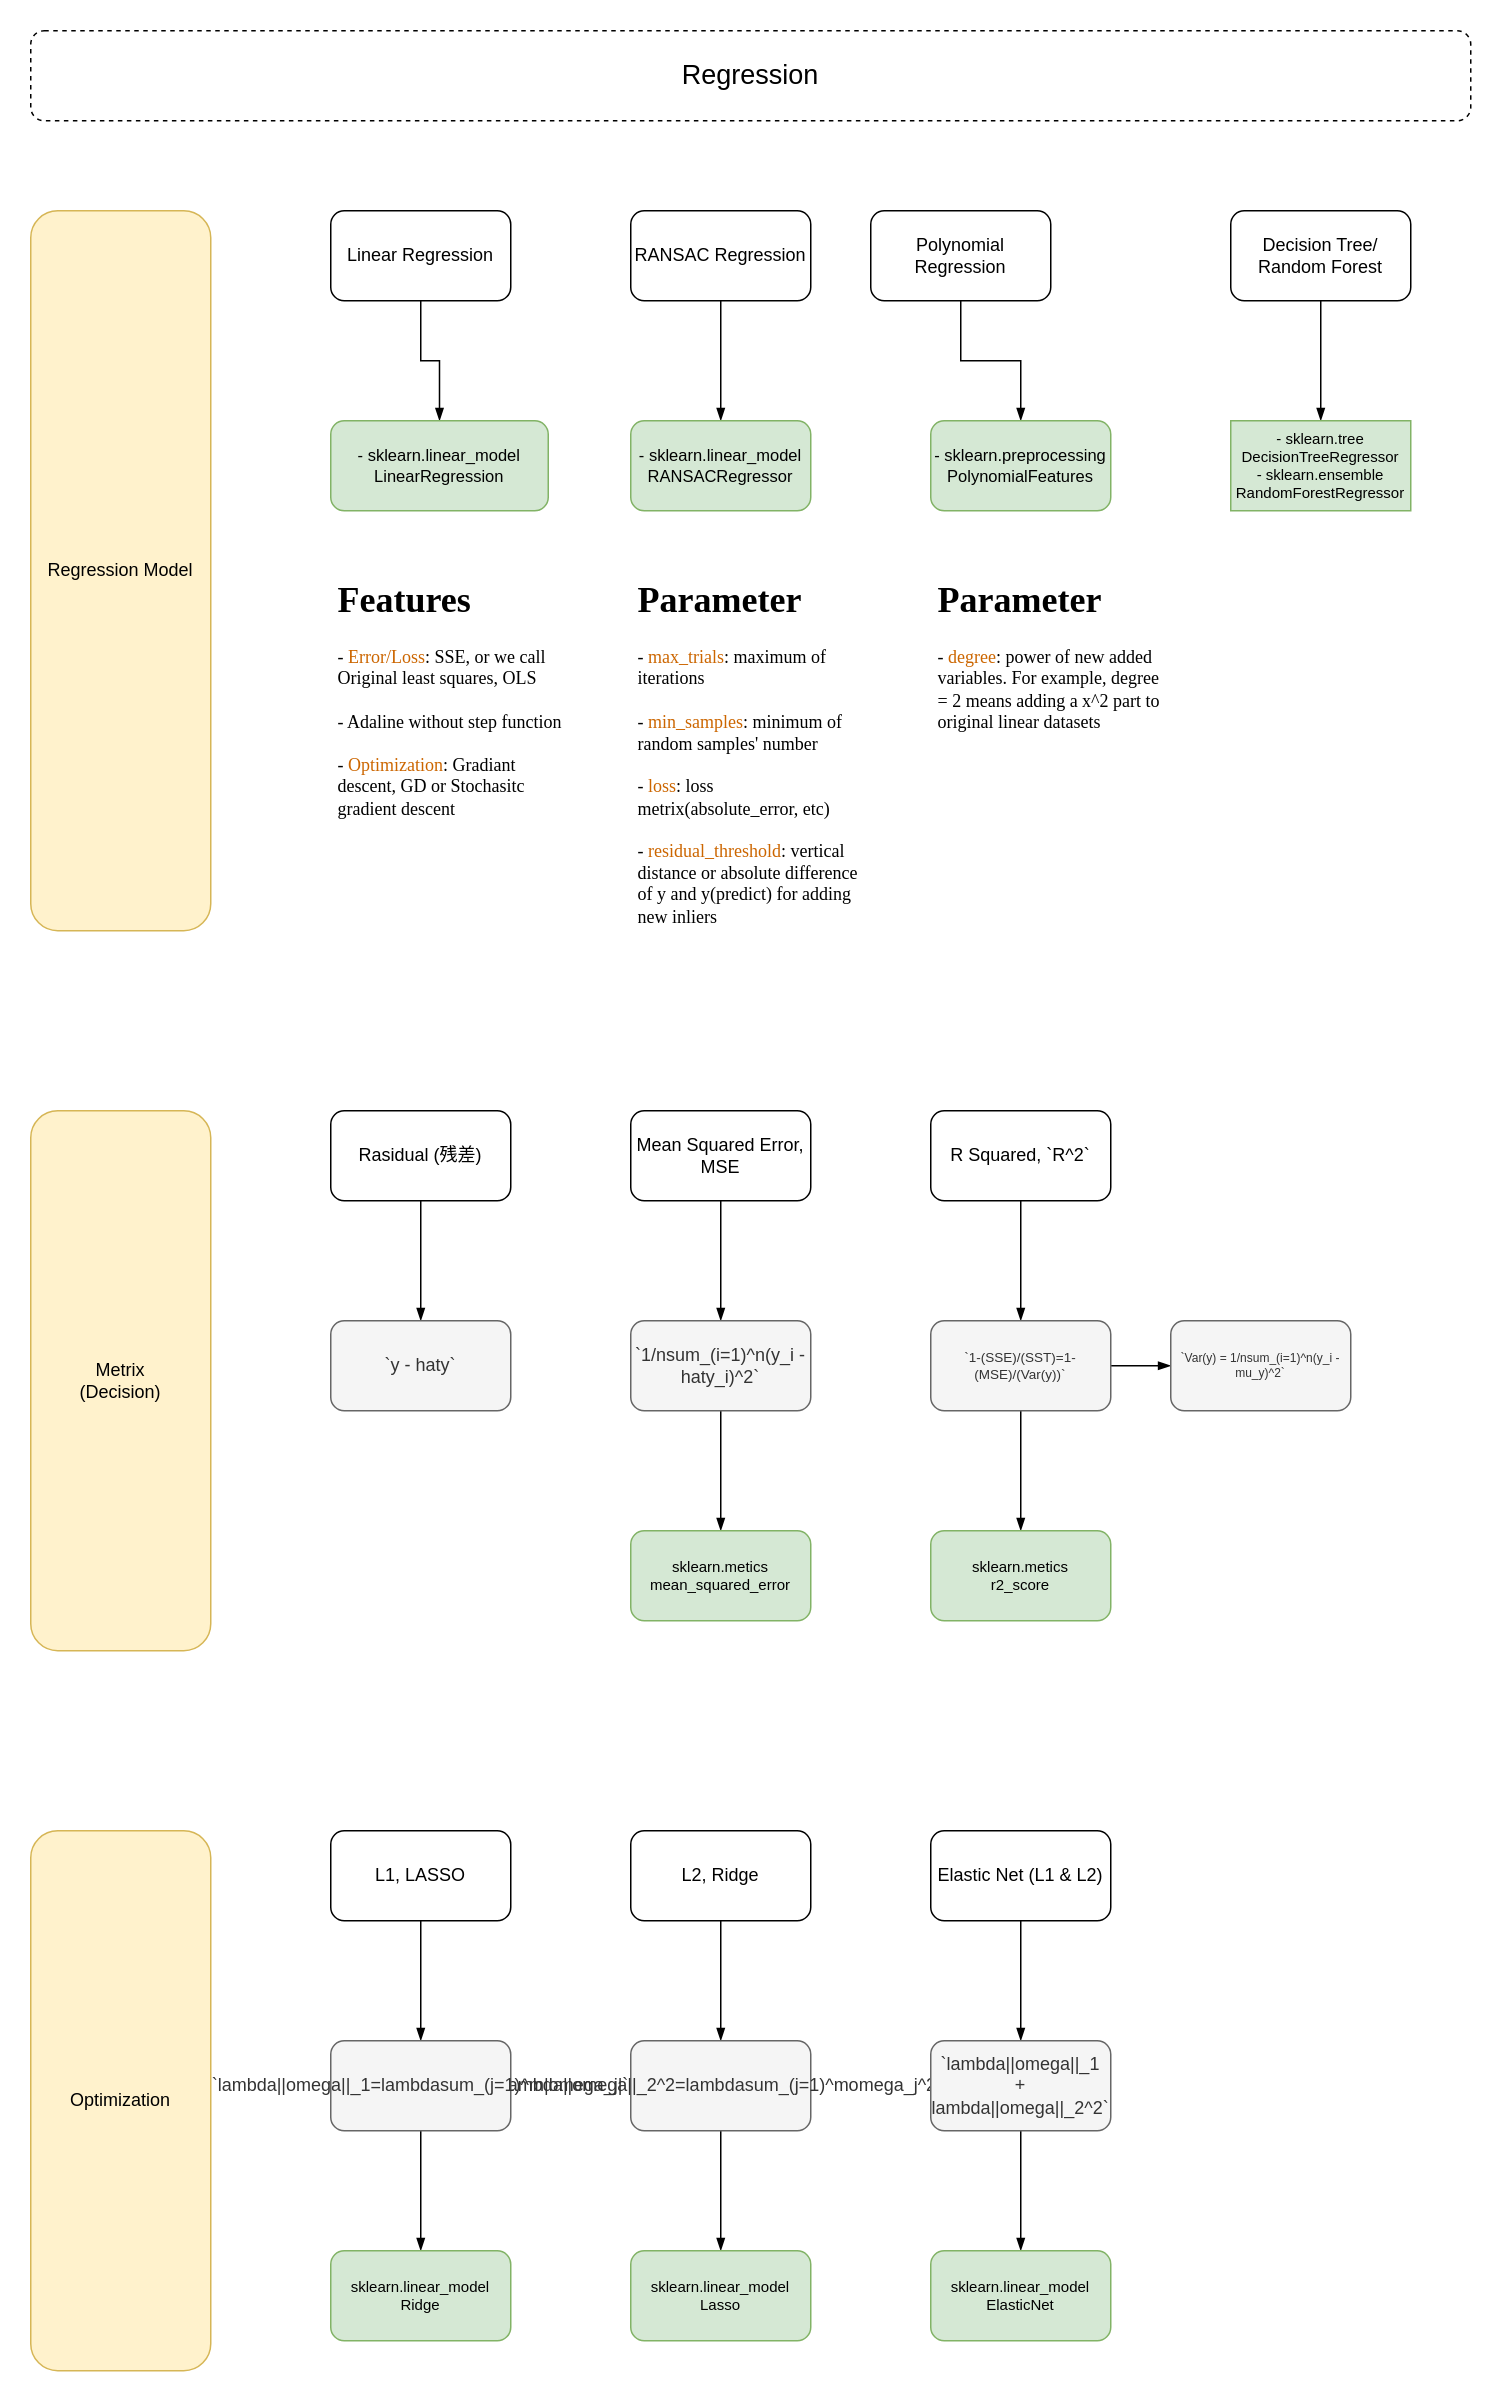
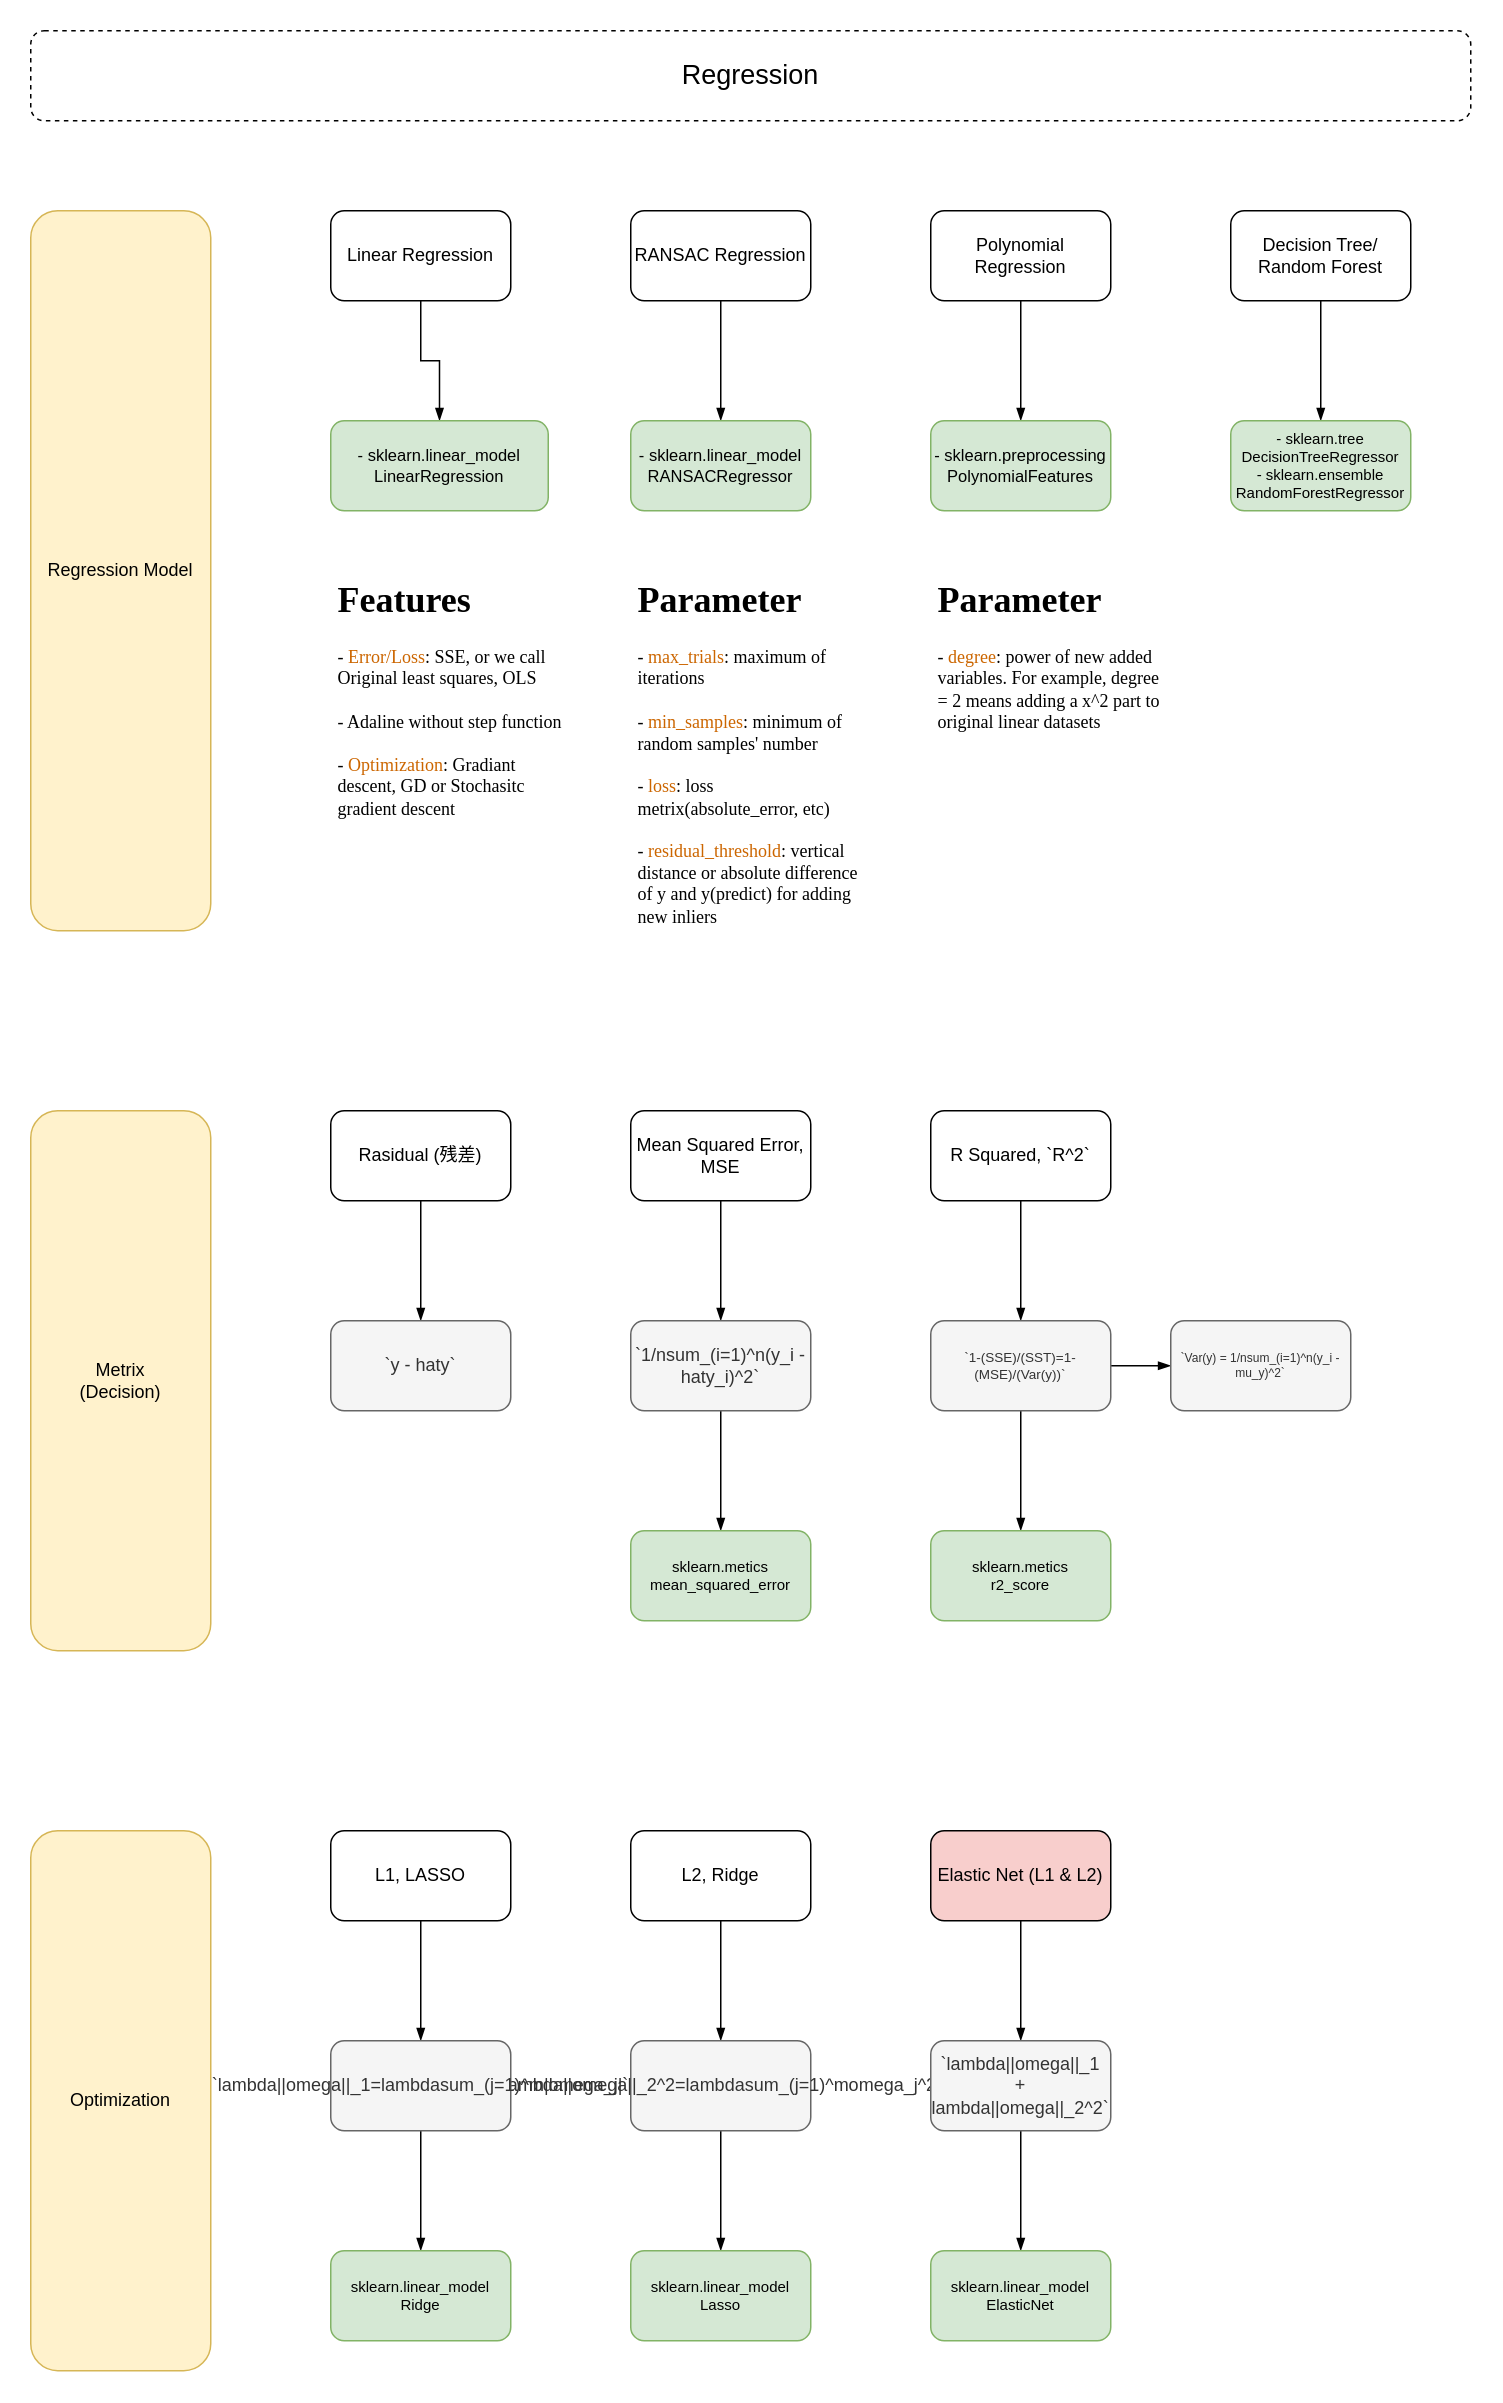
node "Polynomial Regression": moved (961, 256) -> (1021, 256)
node "- sklearn.treeDecisionTreeRegressor- sklearn.ensembleRandomForestRegressor": shape rectangle -> rounded rectangle
node "Elastic Net (L1 & L2)": fillcolor #ffffff -> #f8cecc
